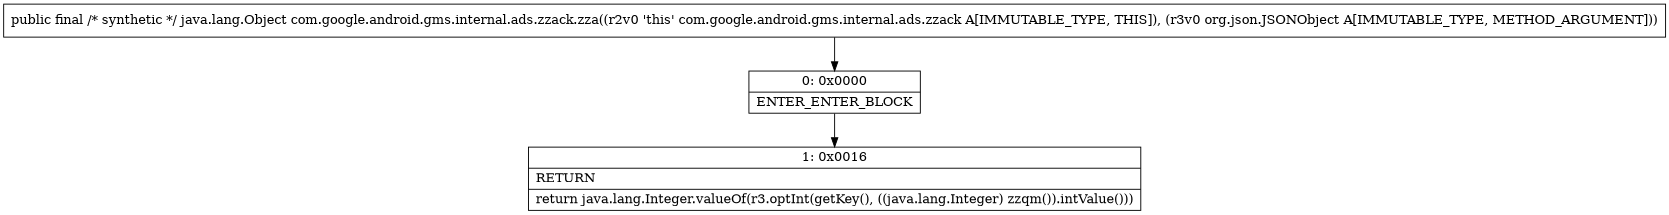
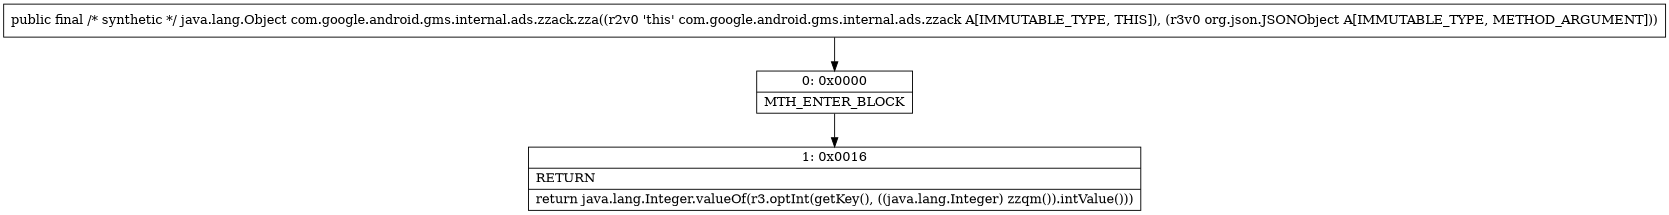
node "0: 0x0000": text "ENTER_ENTER_BLOCK" -> "MTH_ENTER_BLOCK"
